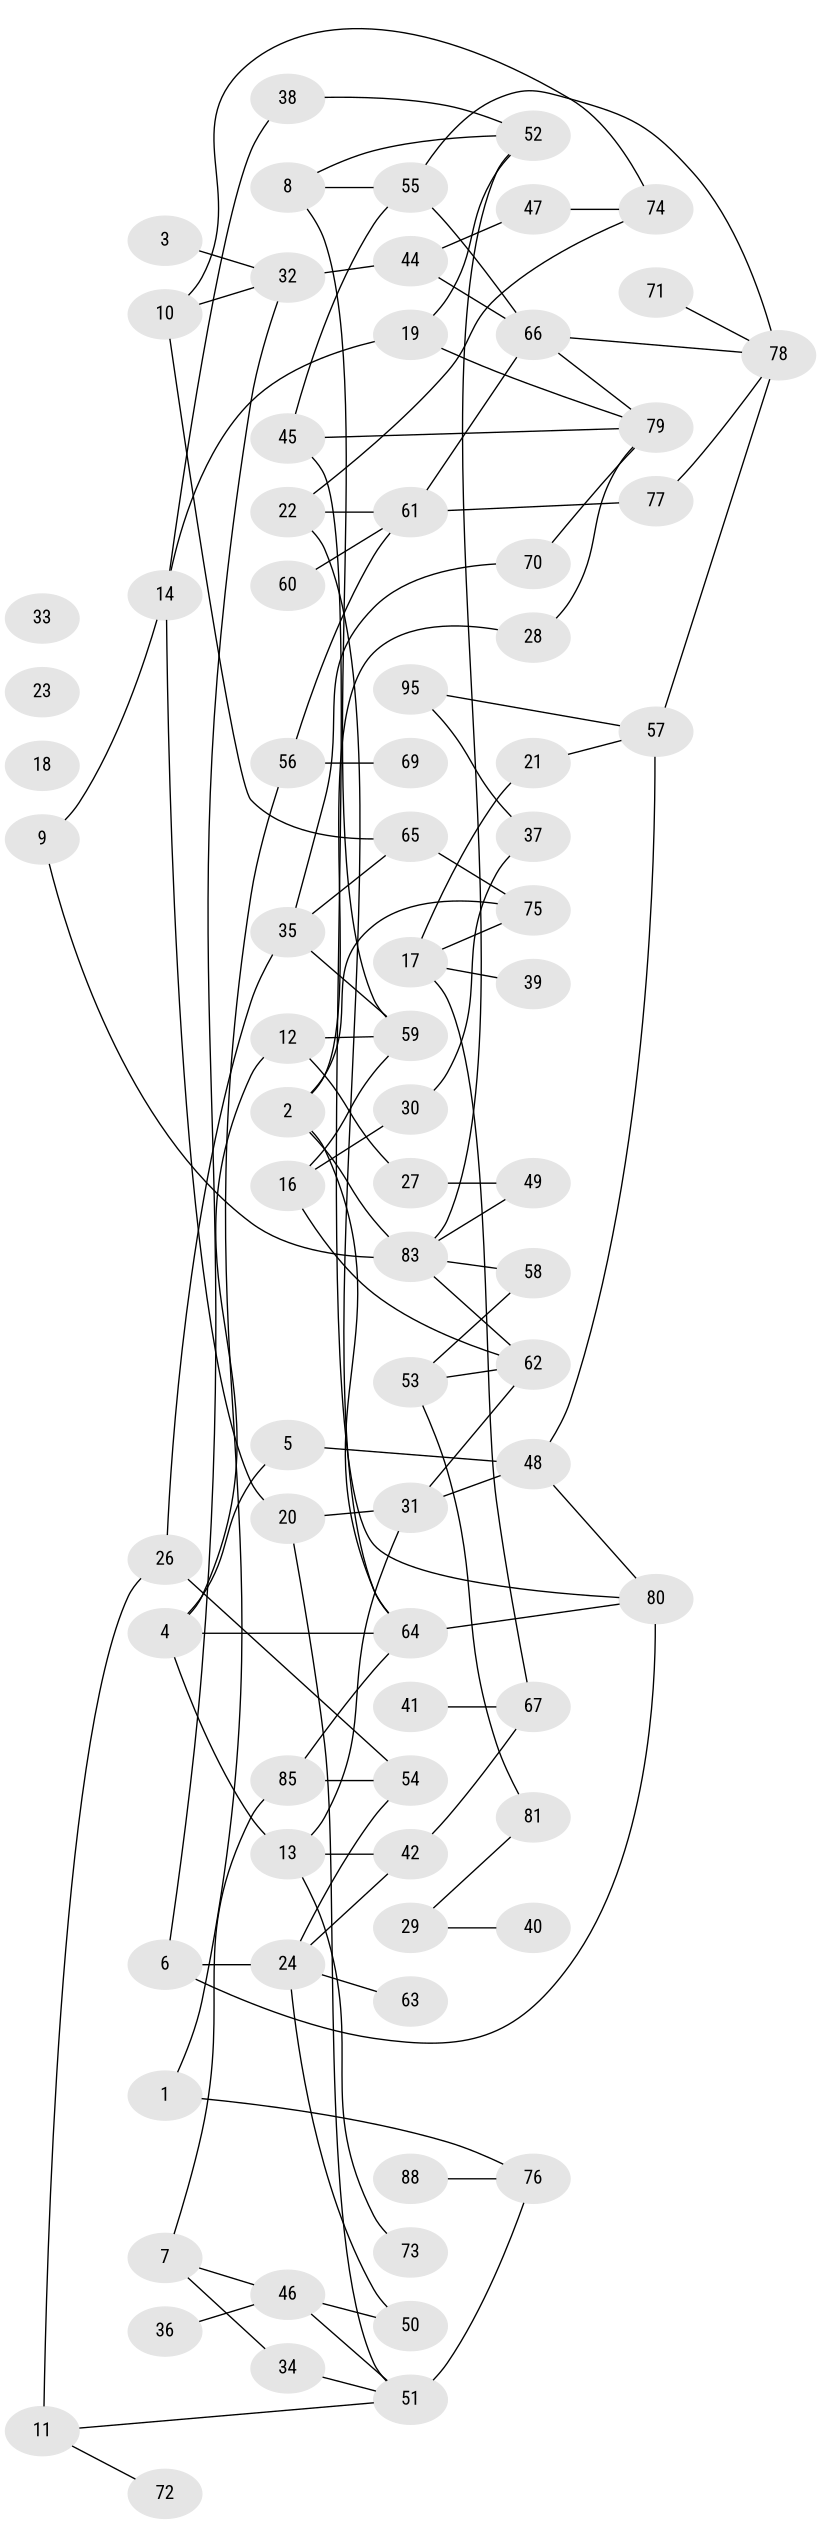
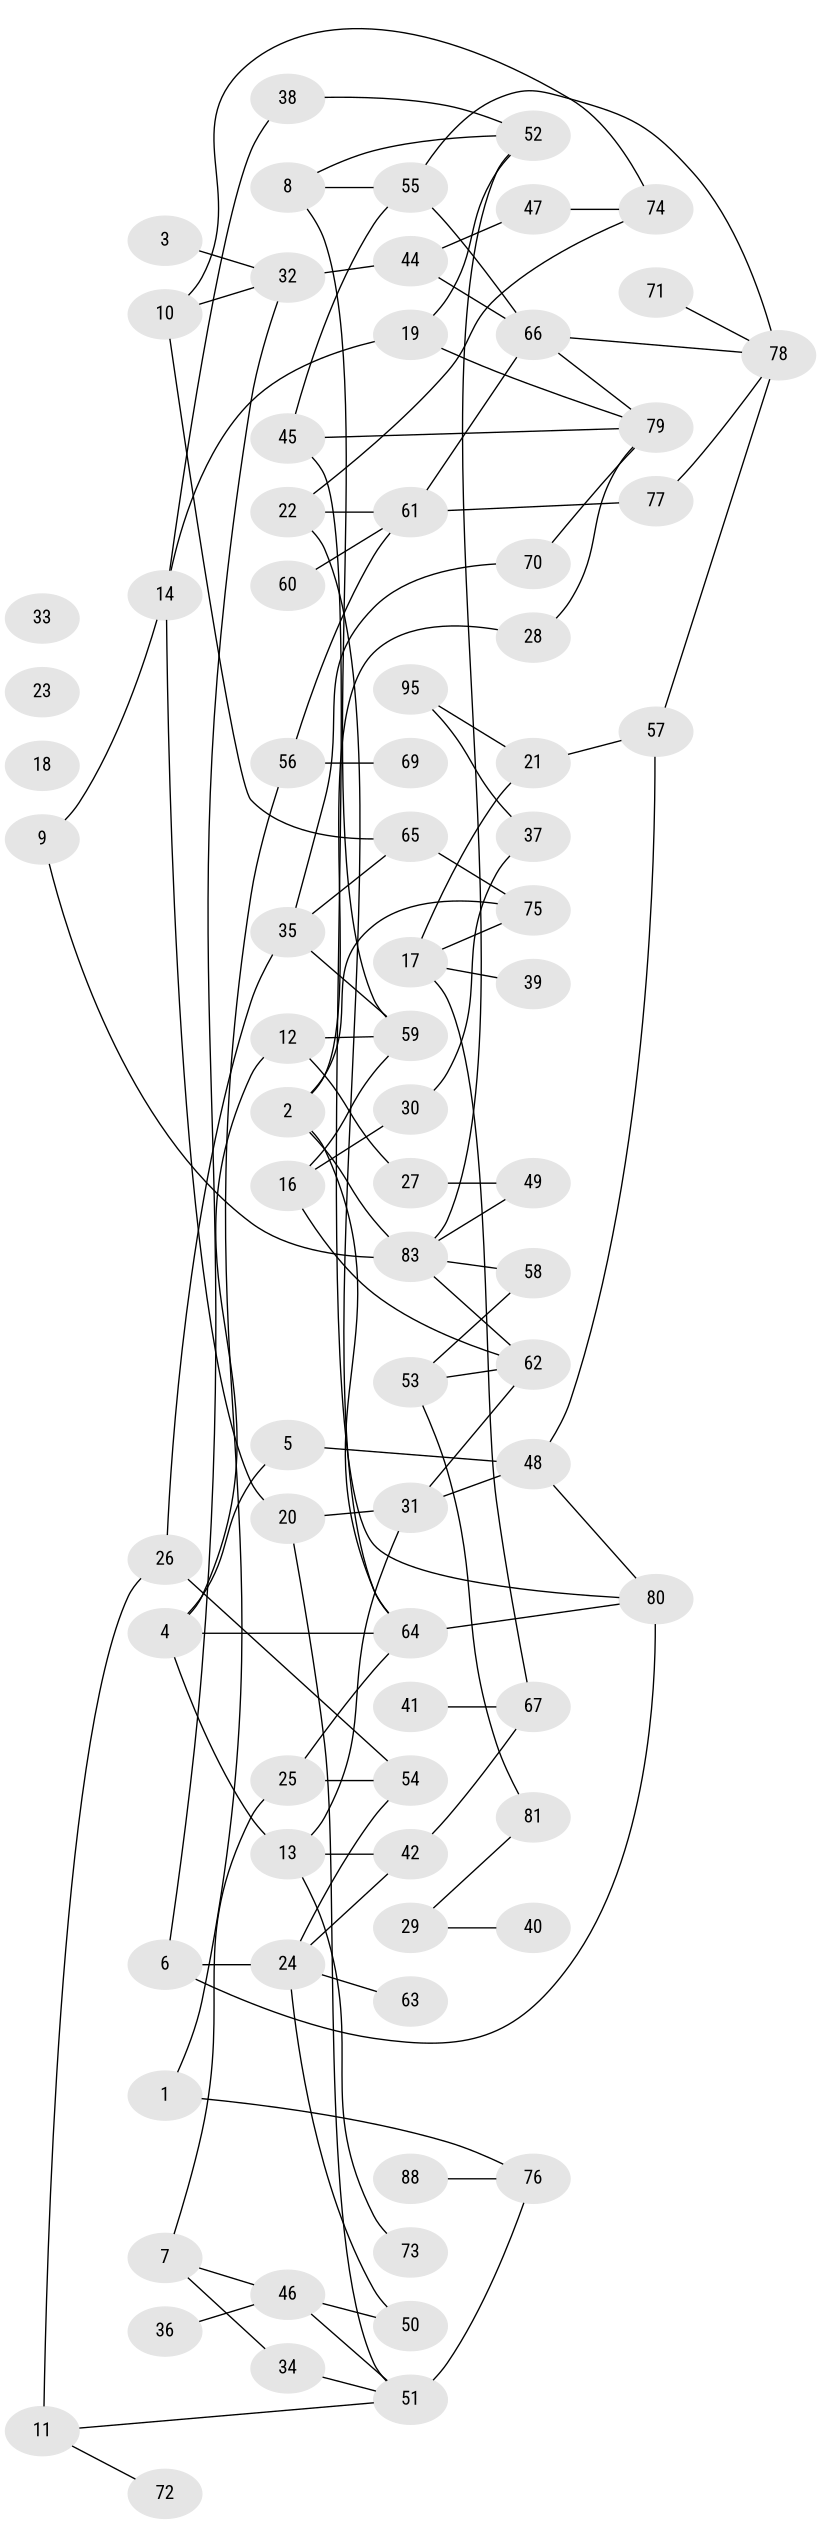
edge "95" -- "57": now "95" -- "21"
node "85": label "85" -> "25"
